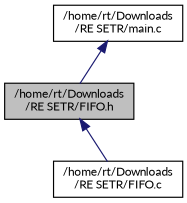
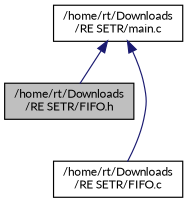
edge "/home/rt/Downloads /RE SETR/FIFO.c" -> "/home/rt/Downloads /RE SETR/FIFO.h": now "/home/rt/Downloads /RE SETR/FIFO.c" -> "/home/rt/Downloads /RE SETR/main.c"
